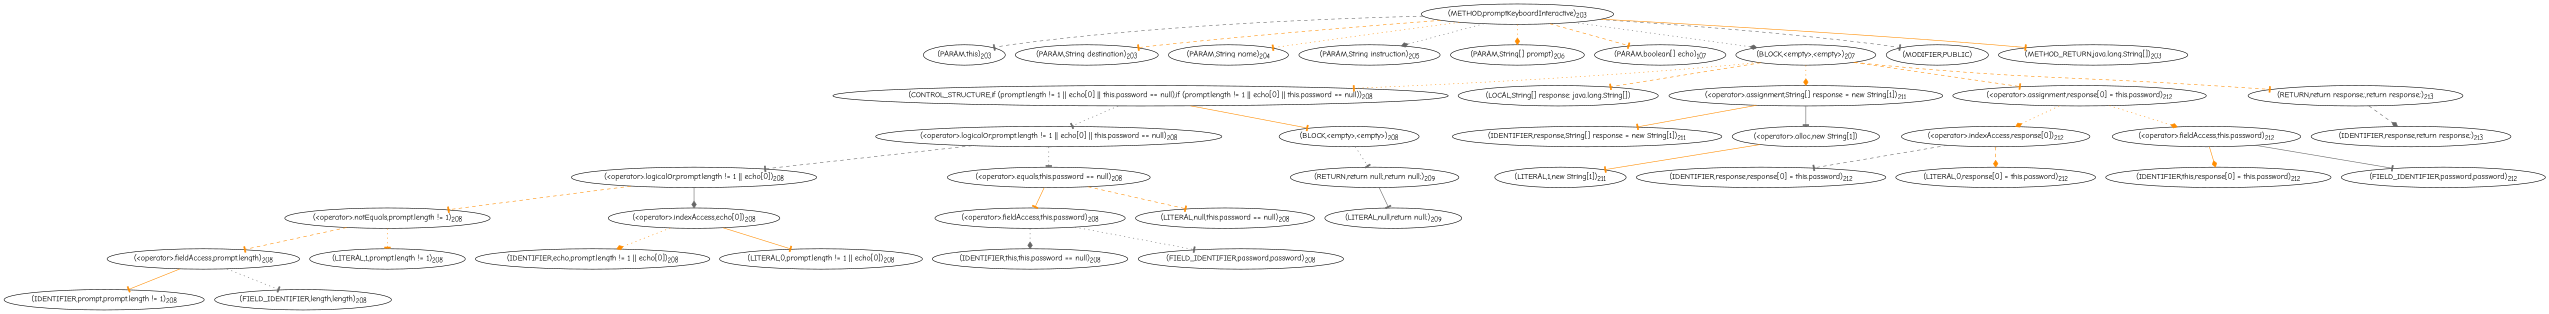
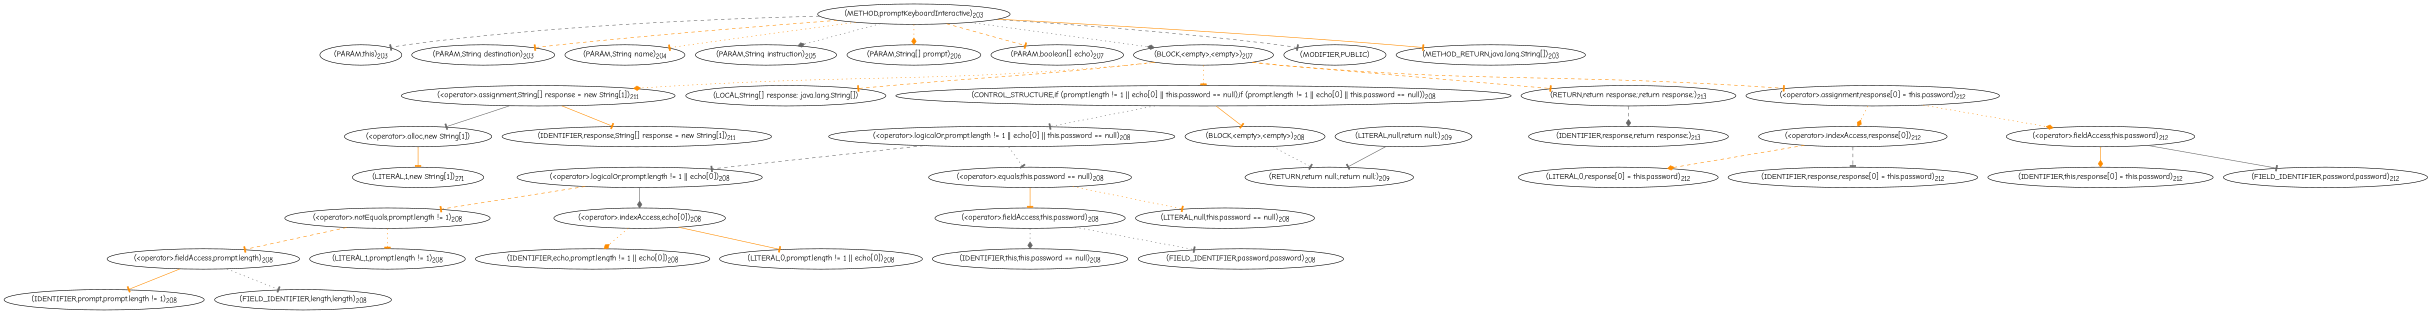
node "(PARAM,boolean[] echo)": text "107" -> "207"
node "(LITERAL,1,new String[1])": text "211" -> "271"
edge "(RETURN,return null;,return null;)" -> "(LITERAL,null,return null;)": reversed
edge "(<operator>.equals,this.password == null)" -> "(LITERAL,null,this.password == null)": style dashed -> dotted
